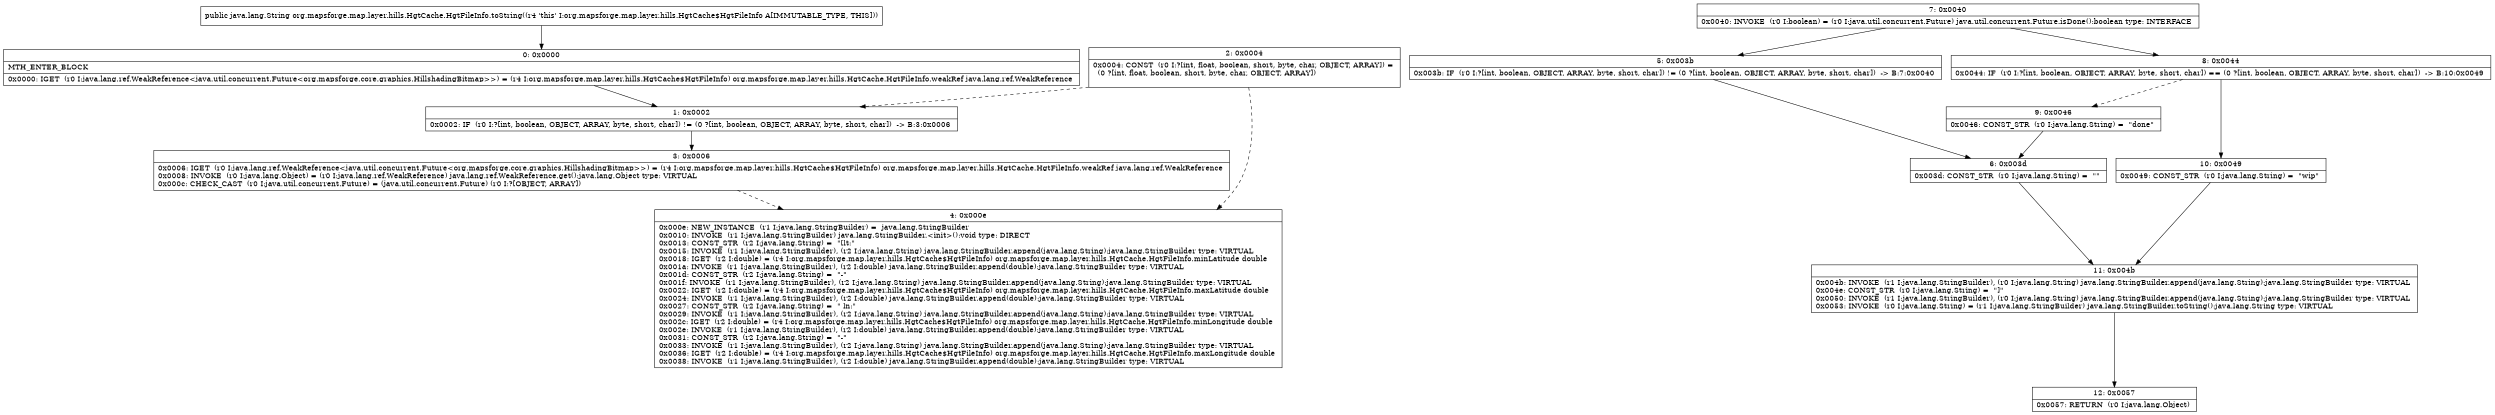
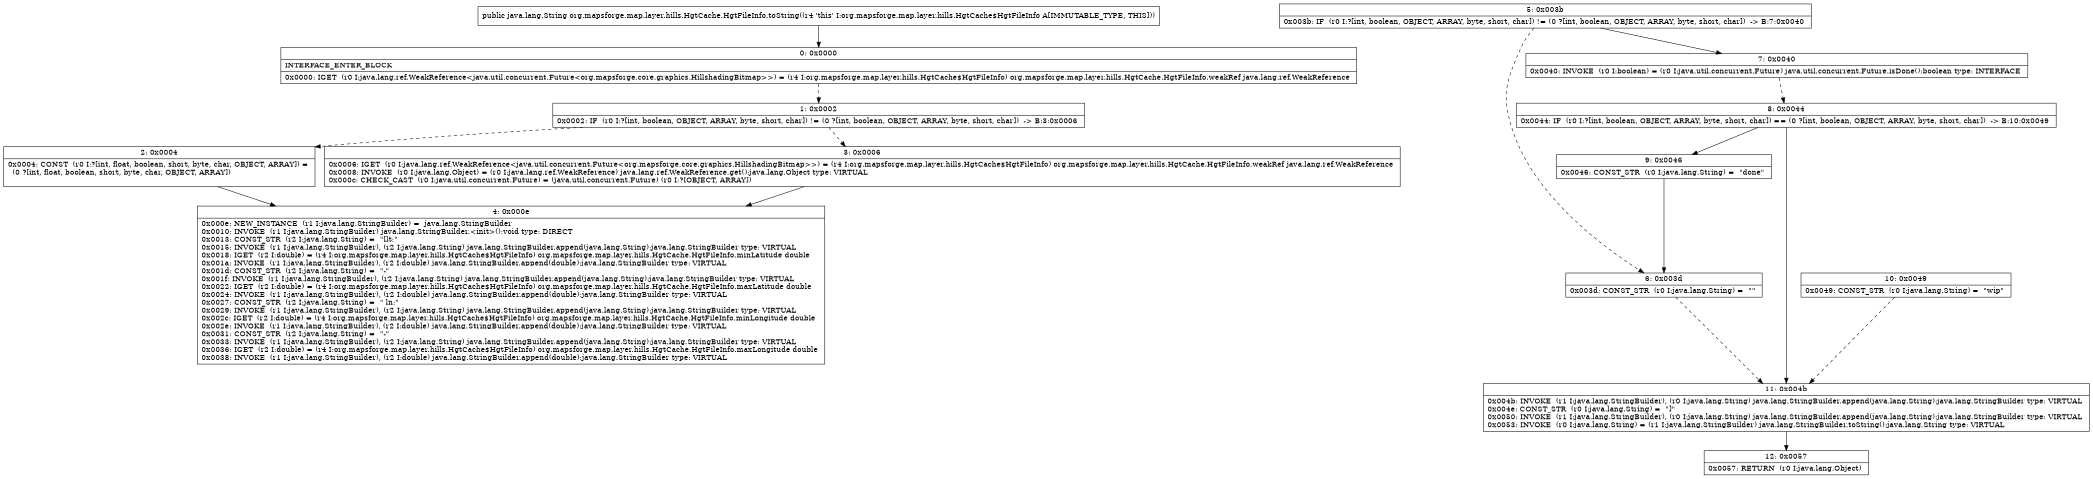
edge "7: 0x0040" -> "5: 0x003b": reversed
edge "7: 0x0040" -> "8: 0x0044": style solid -> dashed
node "0: 0x0000": text "MTH_ENTER_BLOCK" -> "INTERFACE_ENTER_BLOCK"
edge "8: 0x0044" -> "9: 0x0046": style dashed -> solid
edge "0: 0x0000" -> "1: 0x0002": style solid -> dashed
edge "2: 0x0004" -> "1: 0x0002": reversed
edge "8: 0x0044" -> "10: 0x0049": now "8: 0x0044" -> "11: 0x004b"
edge "5: 0x003b" -> "6: 0x003d": style solid -> dashed
edge "1: 0x0002" -> "3: 0x0006": style solid -> dashed
edge "2: 0x0004" -> "4: 0x000e": style dashed -> solid
edge "3: 0x0006" -> "4: 0x000e": style dashed -> solid
edge "6: 0x003d" -> "11: 0x004b": style solid -> dashed
edge "10: 0x0049" -> "11: 0x004b": style solid -> dashed
